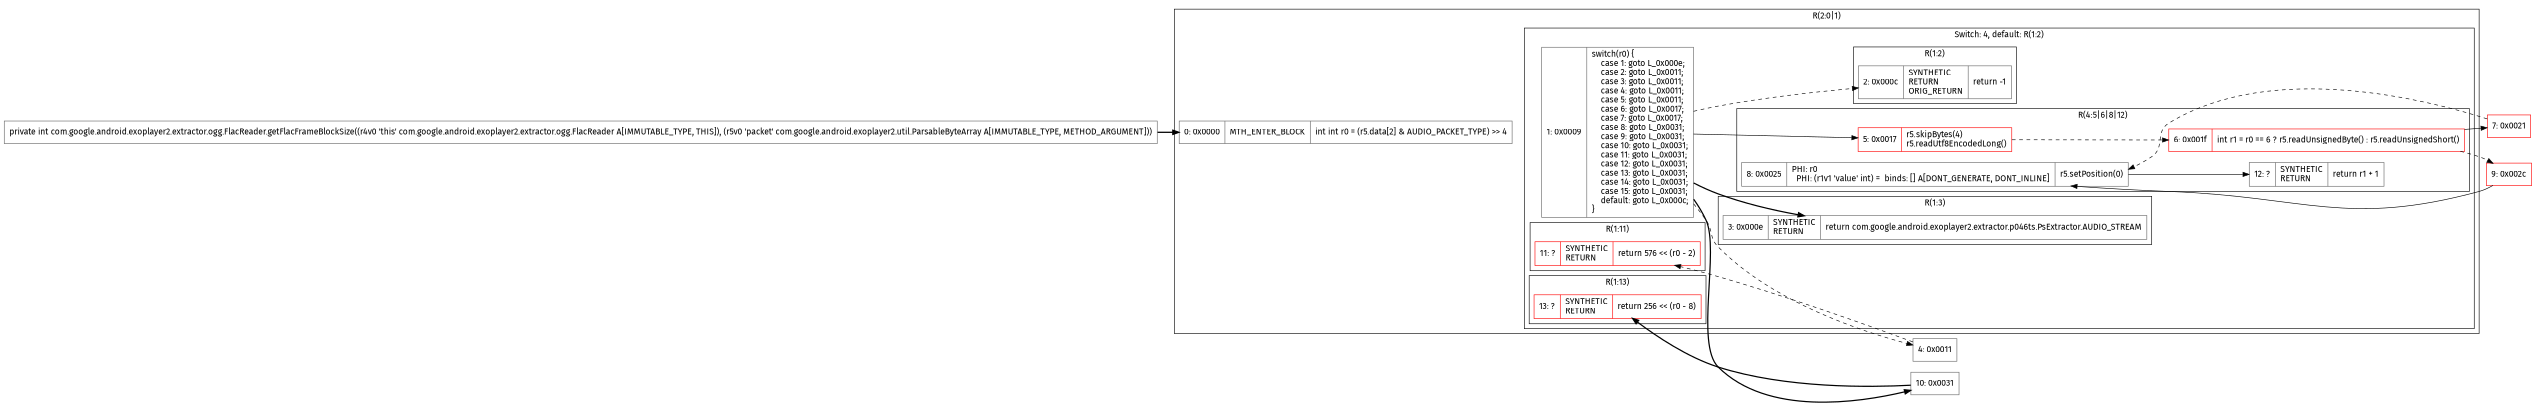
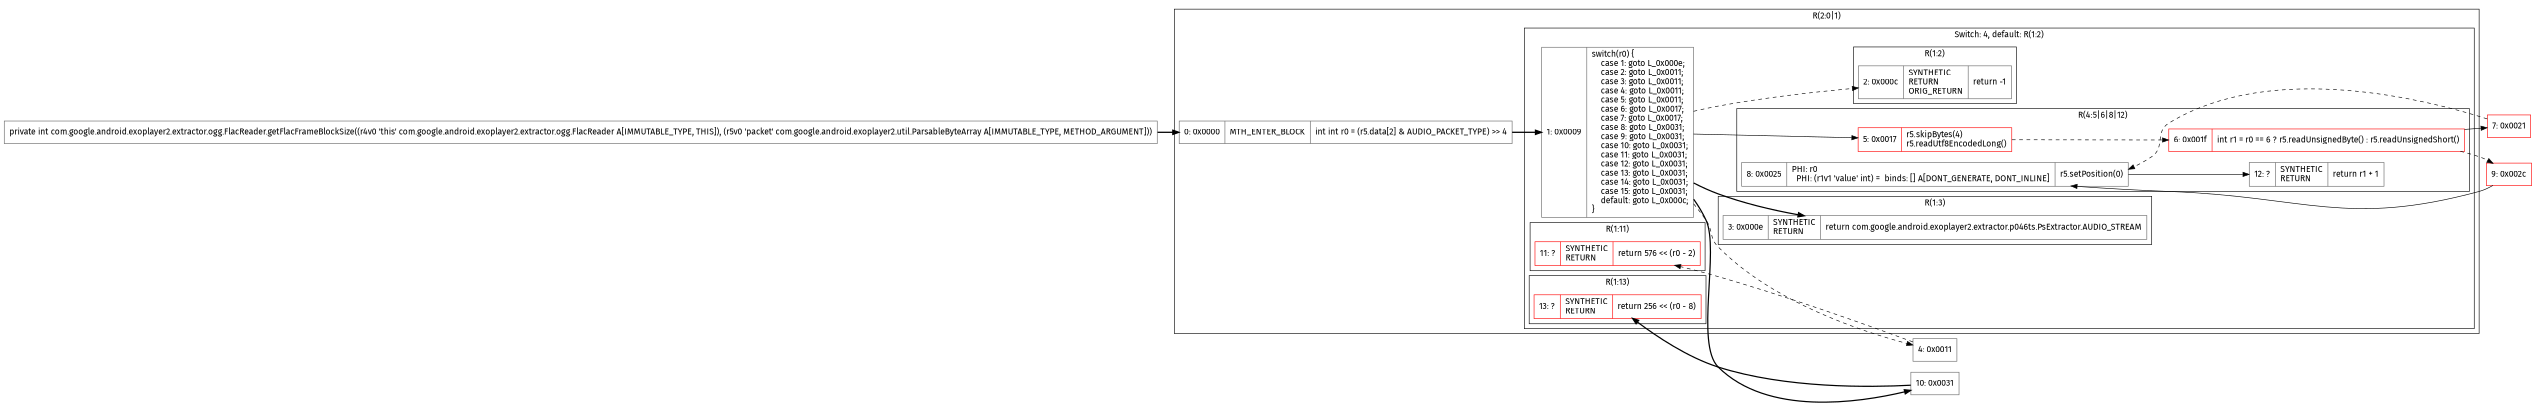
edge "0: 0x0000" -> "1: 0x0009": added
